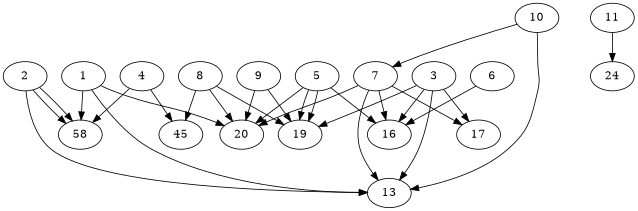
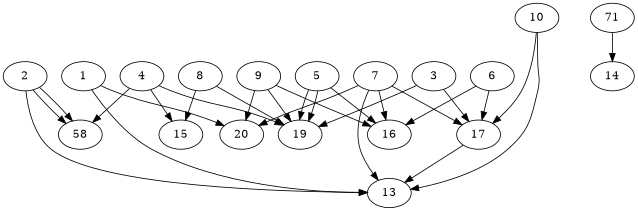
node "11": label "11" -> "71"
edge "10" -> "7": now "10" -> "17"
node "24": label "24" -> "14"
edge "1" -> "58": removed
edge "6" -> "17": added
edge "8" -> "20": removed
edge "5" -> "20": removed
edge "3" -> "16": now "9" -> "16"
edge "4" -> "19": added
edge "3" -> "13": now "17" -> "13"
node "45": label "45" -> "15"
